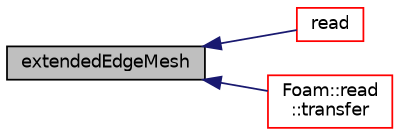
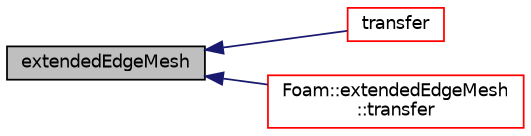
node "read": label "read" -> "transfer"
node "Foam::read ::transfer": label "Foam::read ::transfer" -> "Foam::extendedEdgeMesh ::transfer"
